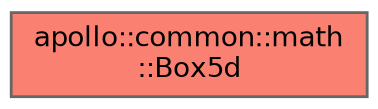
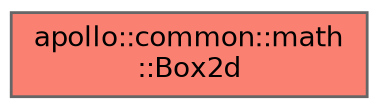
node "apollo::common::math ::Box5d": label "apollo::common::math ::Box5d" -> "apollo::common::math ::Box2d"
